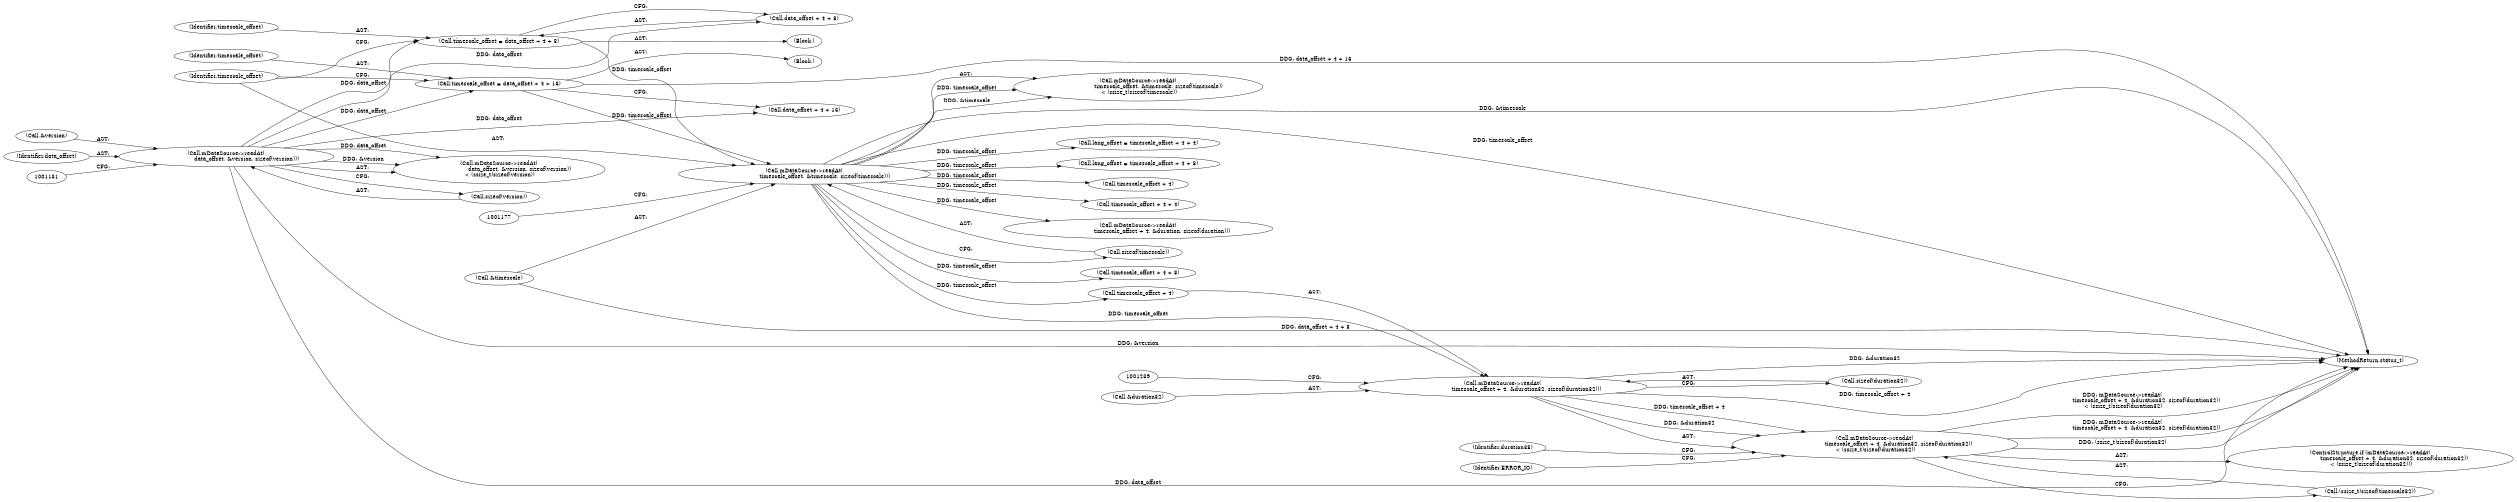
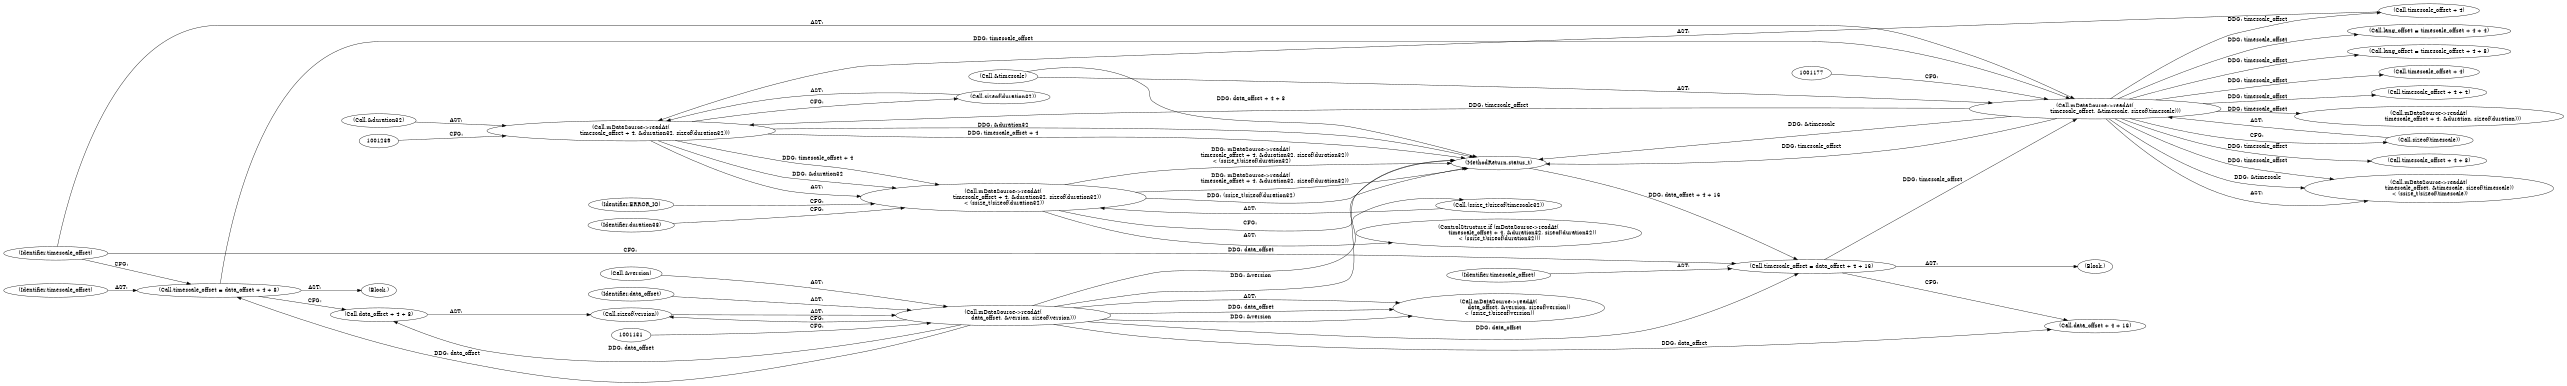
edge "(Call,data_offset + 4 + 8)" -> "(Call,timescale_offset = data_offset + 4 + 8)": now "(Call,data_offset + 4 + 8)" -> "(Call,sizeof(version))"
edge "(Call,timescale_offset = data_offset + 4 + 16)" -> "(MethodReturn,status_t)": reversed
